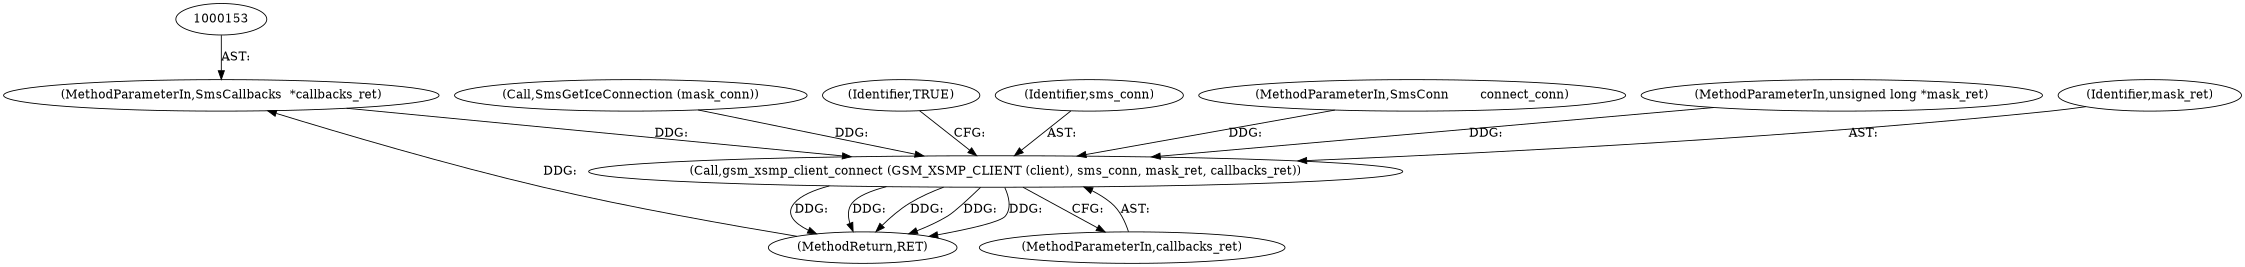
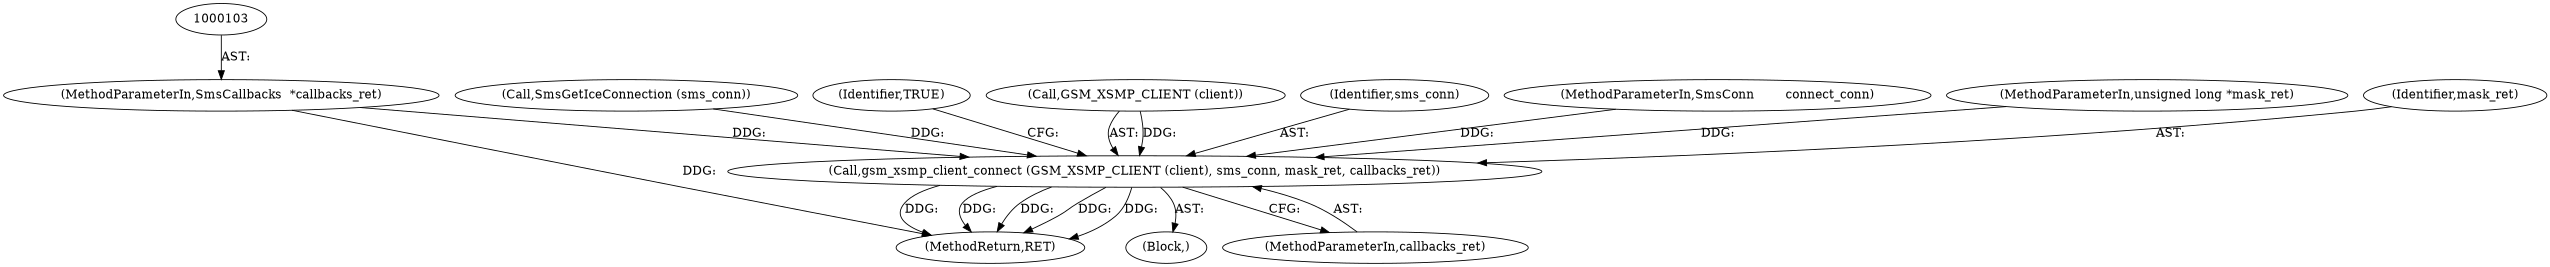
node "1000153": label "1000153" -> "1000103"
node "(Call,SmsGetIceConnection (mask_conn))": label "(Call,SmsGetIceConnection (mask_conn))" -> "(Call,SmsGetIceConnection (sms_conn))"
node "(Call,GSM_XSMP_CLIENT (client))": added
edge "(MethodReturn,RET)" -> "(MethodParameterIn,SmsCallbacks  *callbacks_ret)": reversed
node "(Block,)": added
